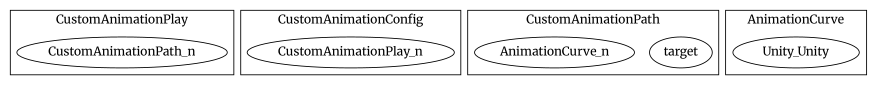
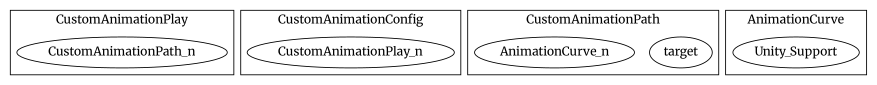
node "Unity_Unity": label "Unity_Unity" -> "Unity_Support"
